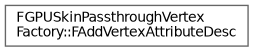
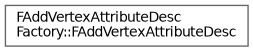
node "FGPUSkinPassthroughVertex Factory::FAddVertexAttributeDesc": label "FGPUSkinPassthroughVertex Factory::FAddVertexAttributeDesc" -> "FAddVertexAttributeDesc Factory::FAddVertexAttributeDesc"
